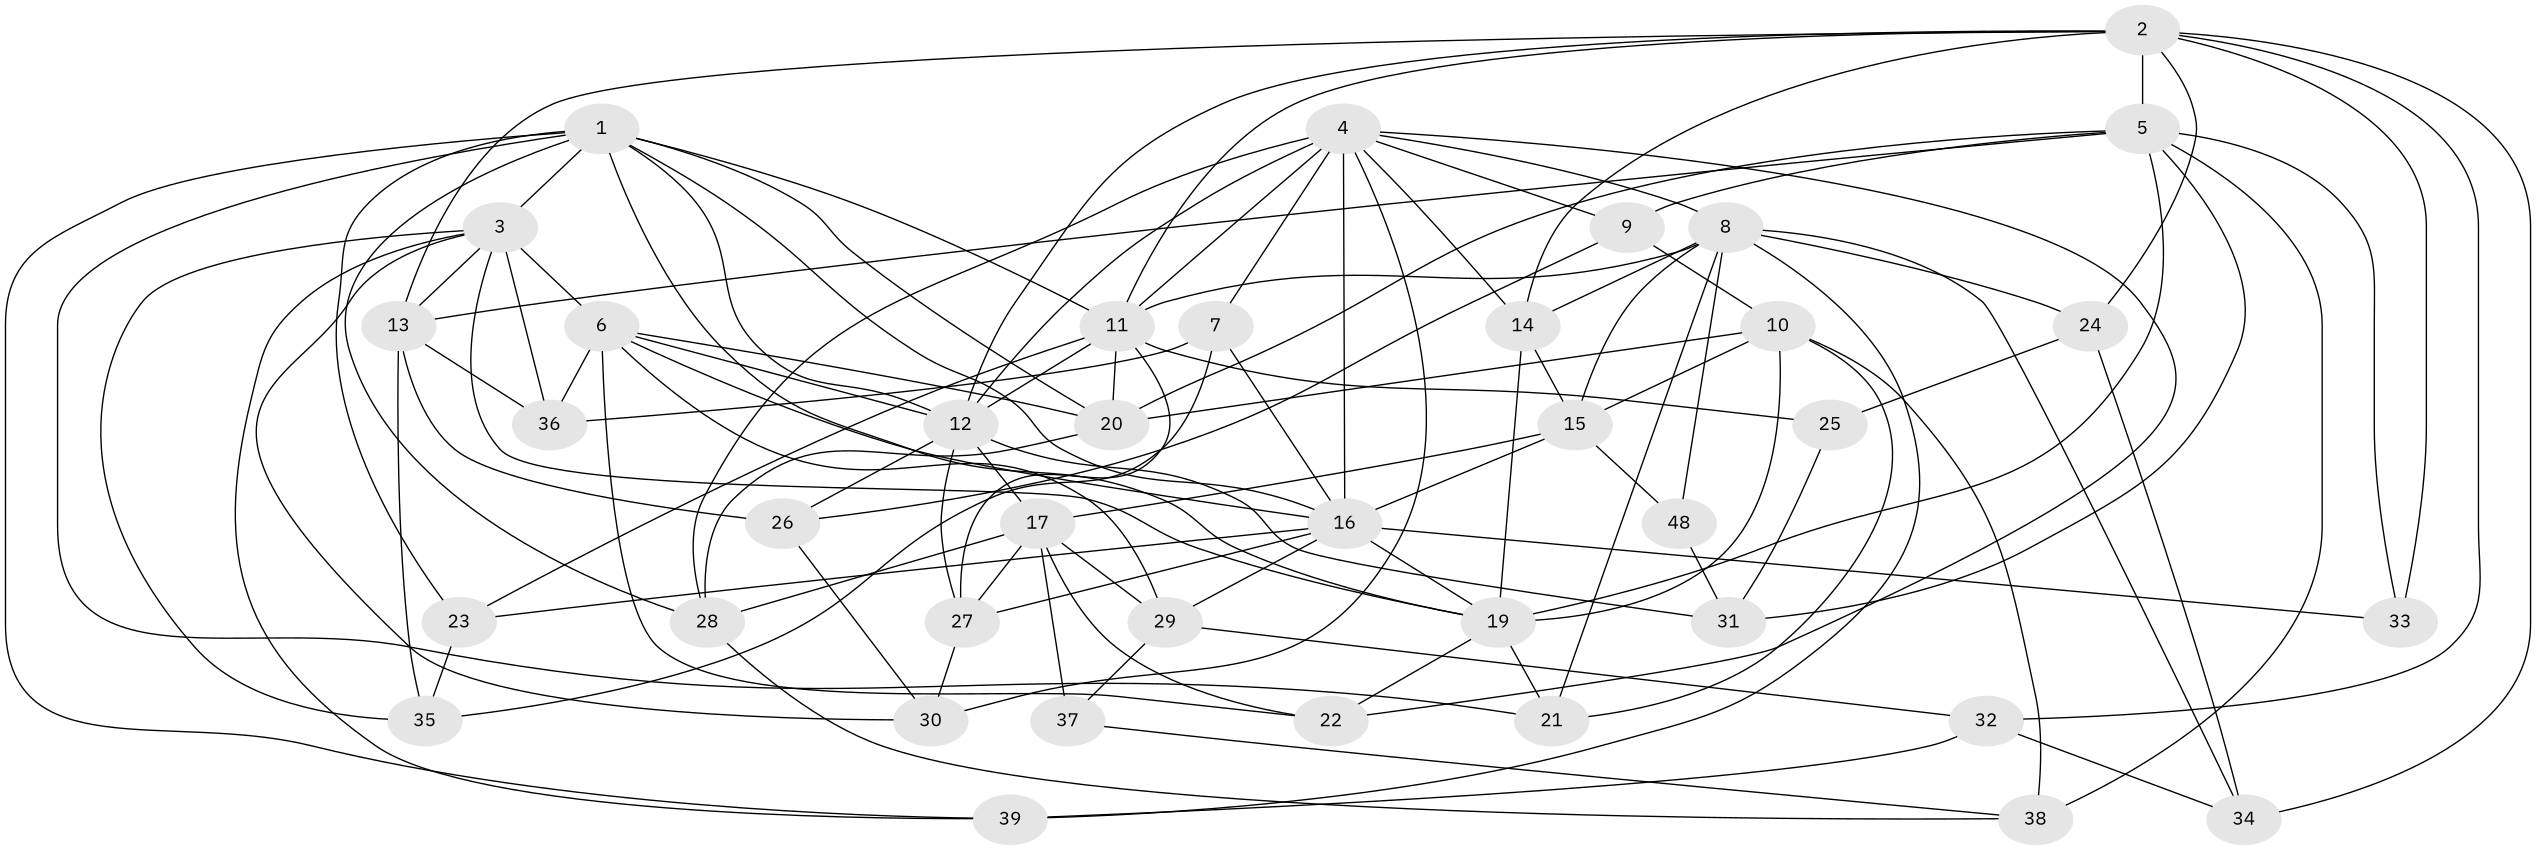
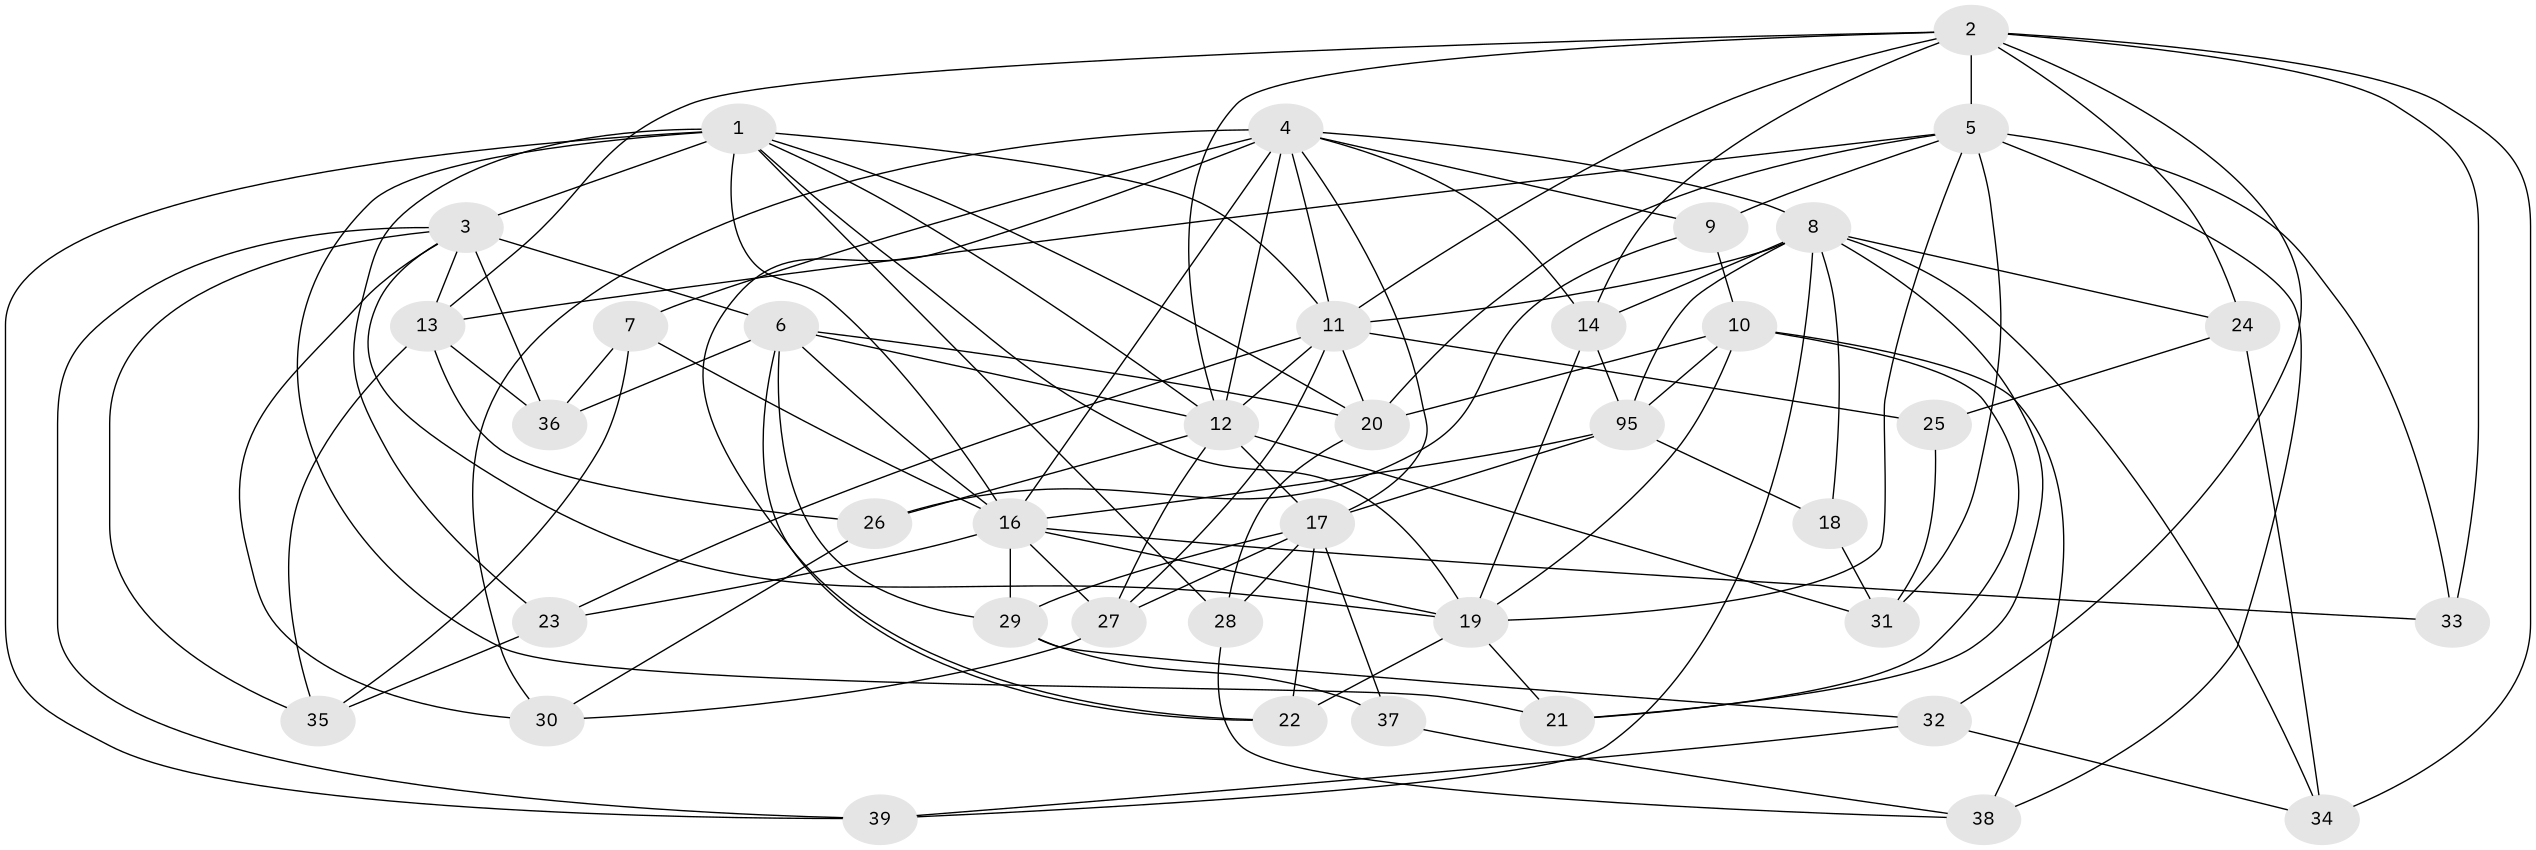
edge "4" -- "28": now "4" -- "17"
node "15": label "15" -> "95"
node "48": label "48" -> "18"
